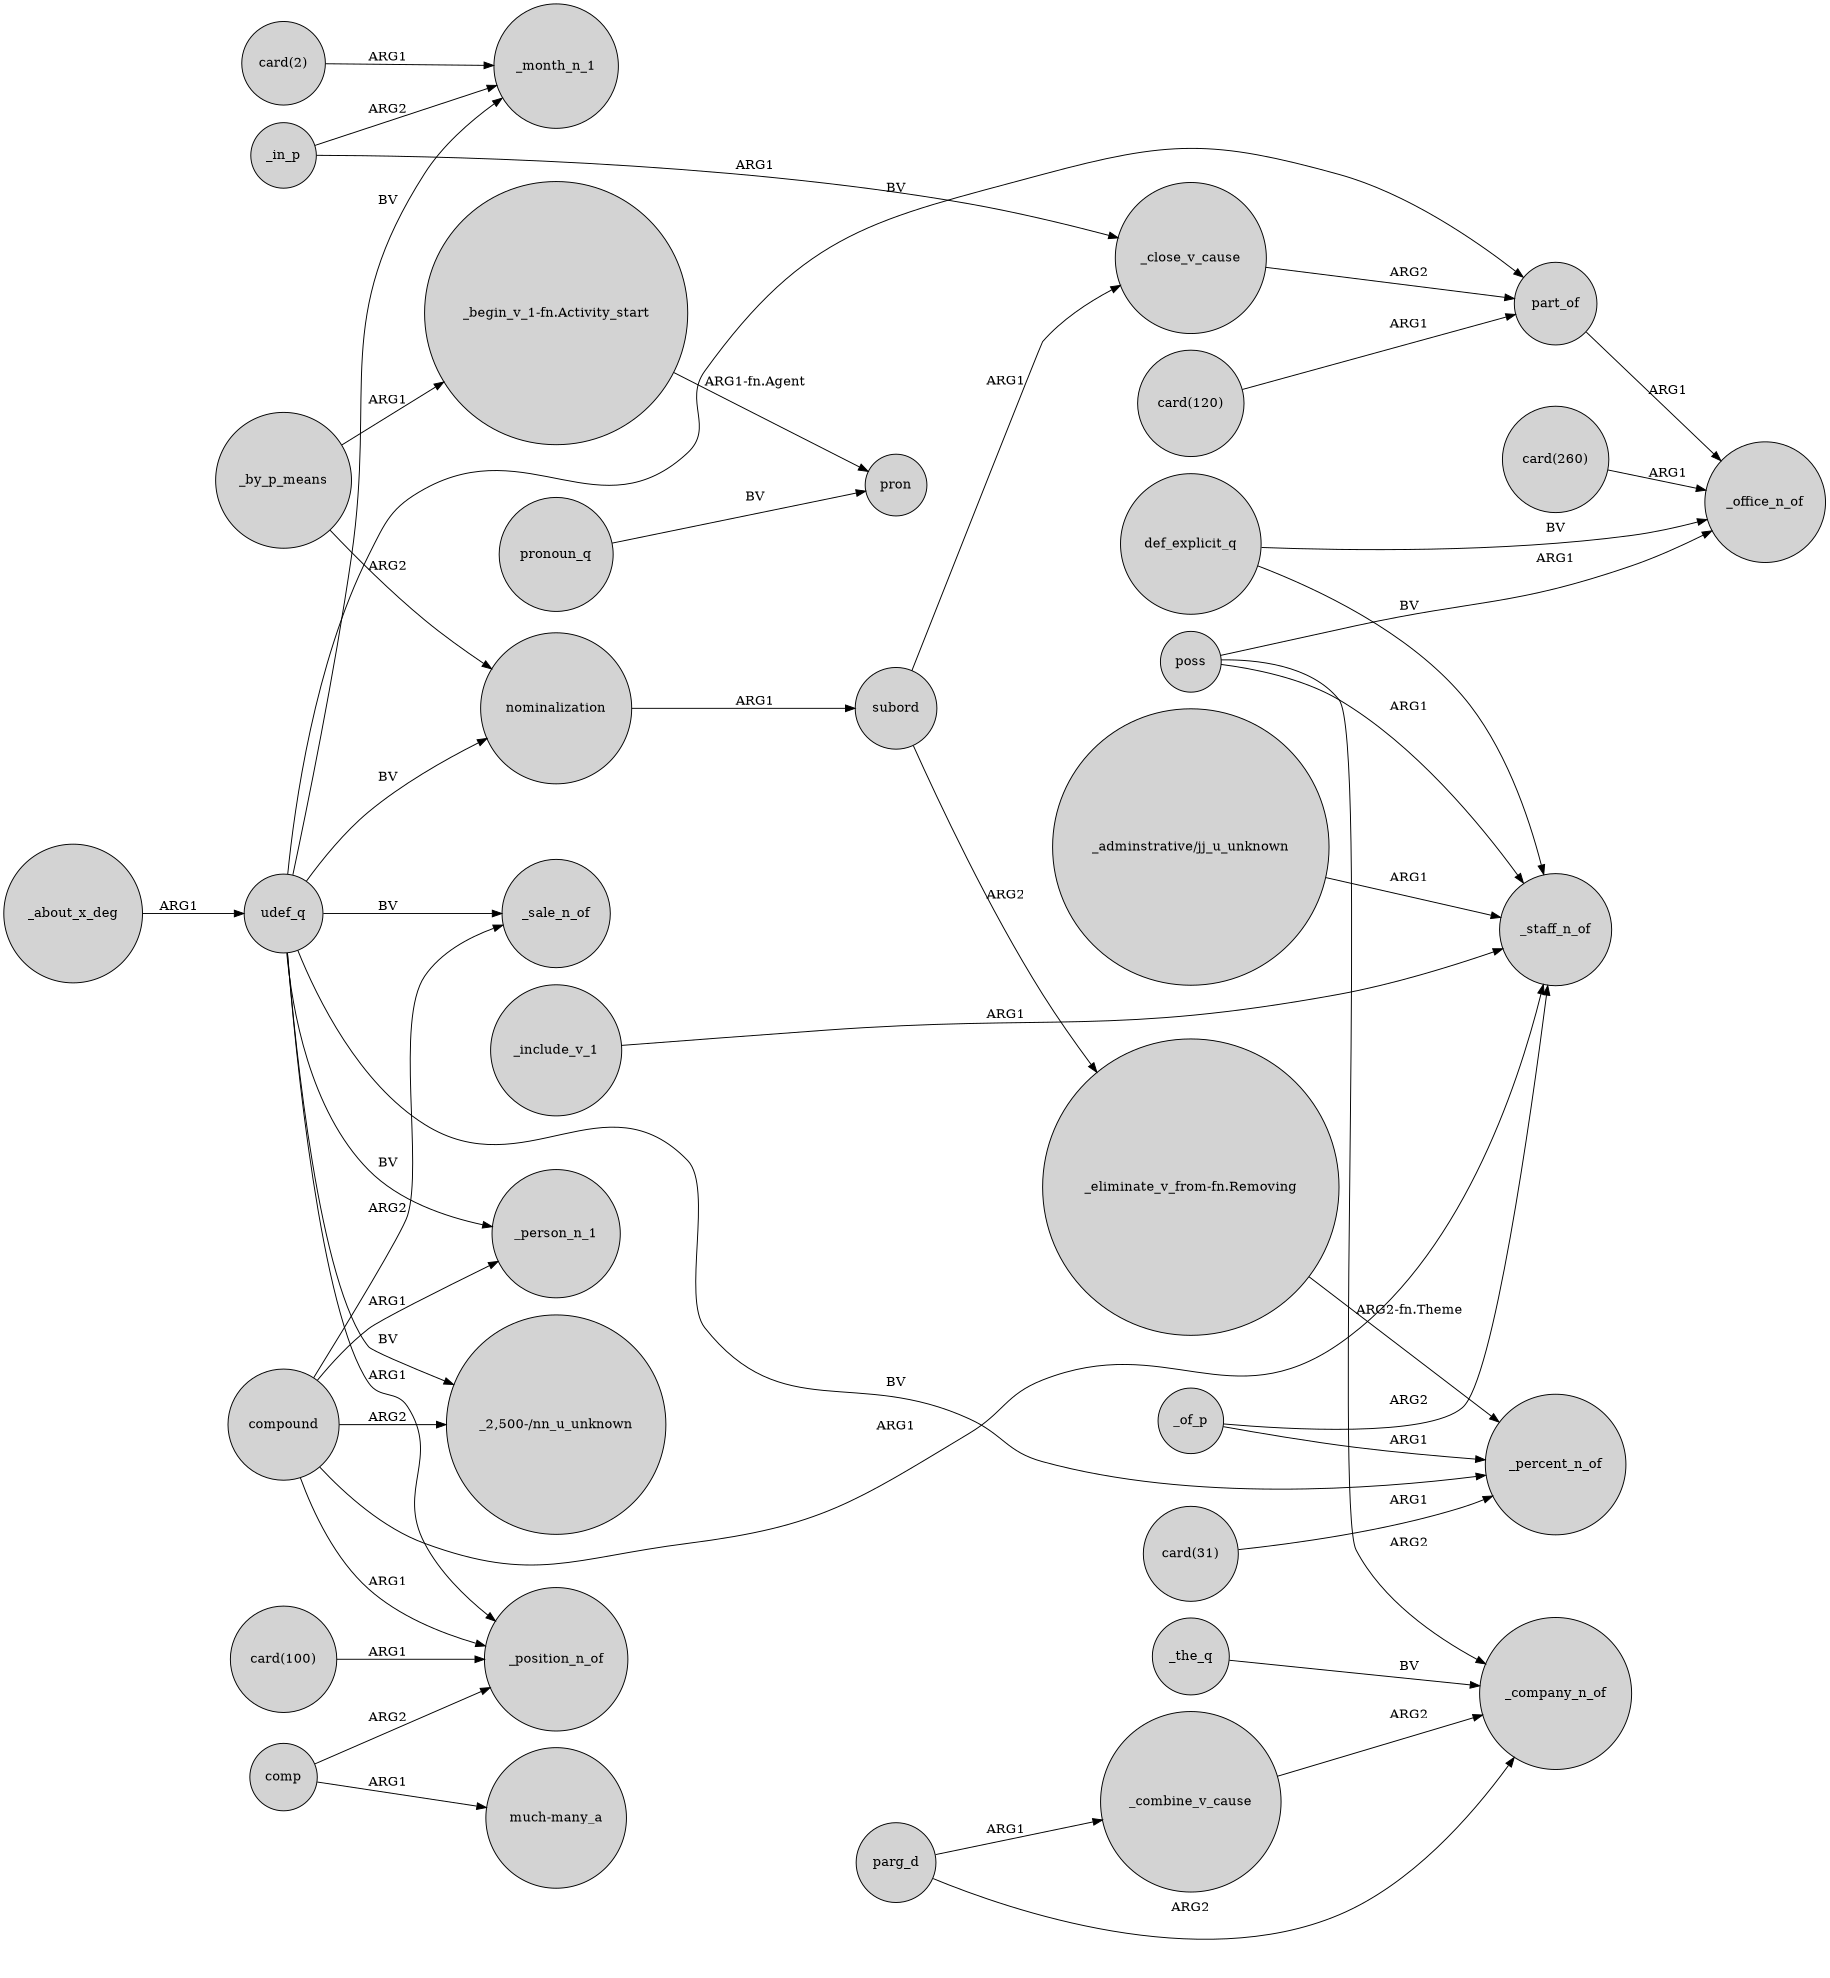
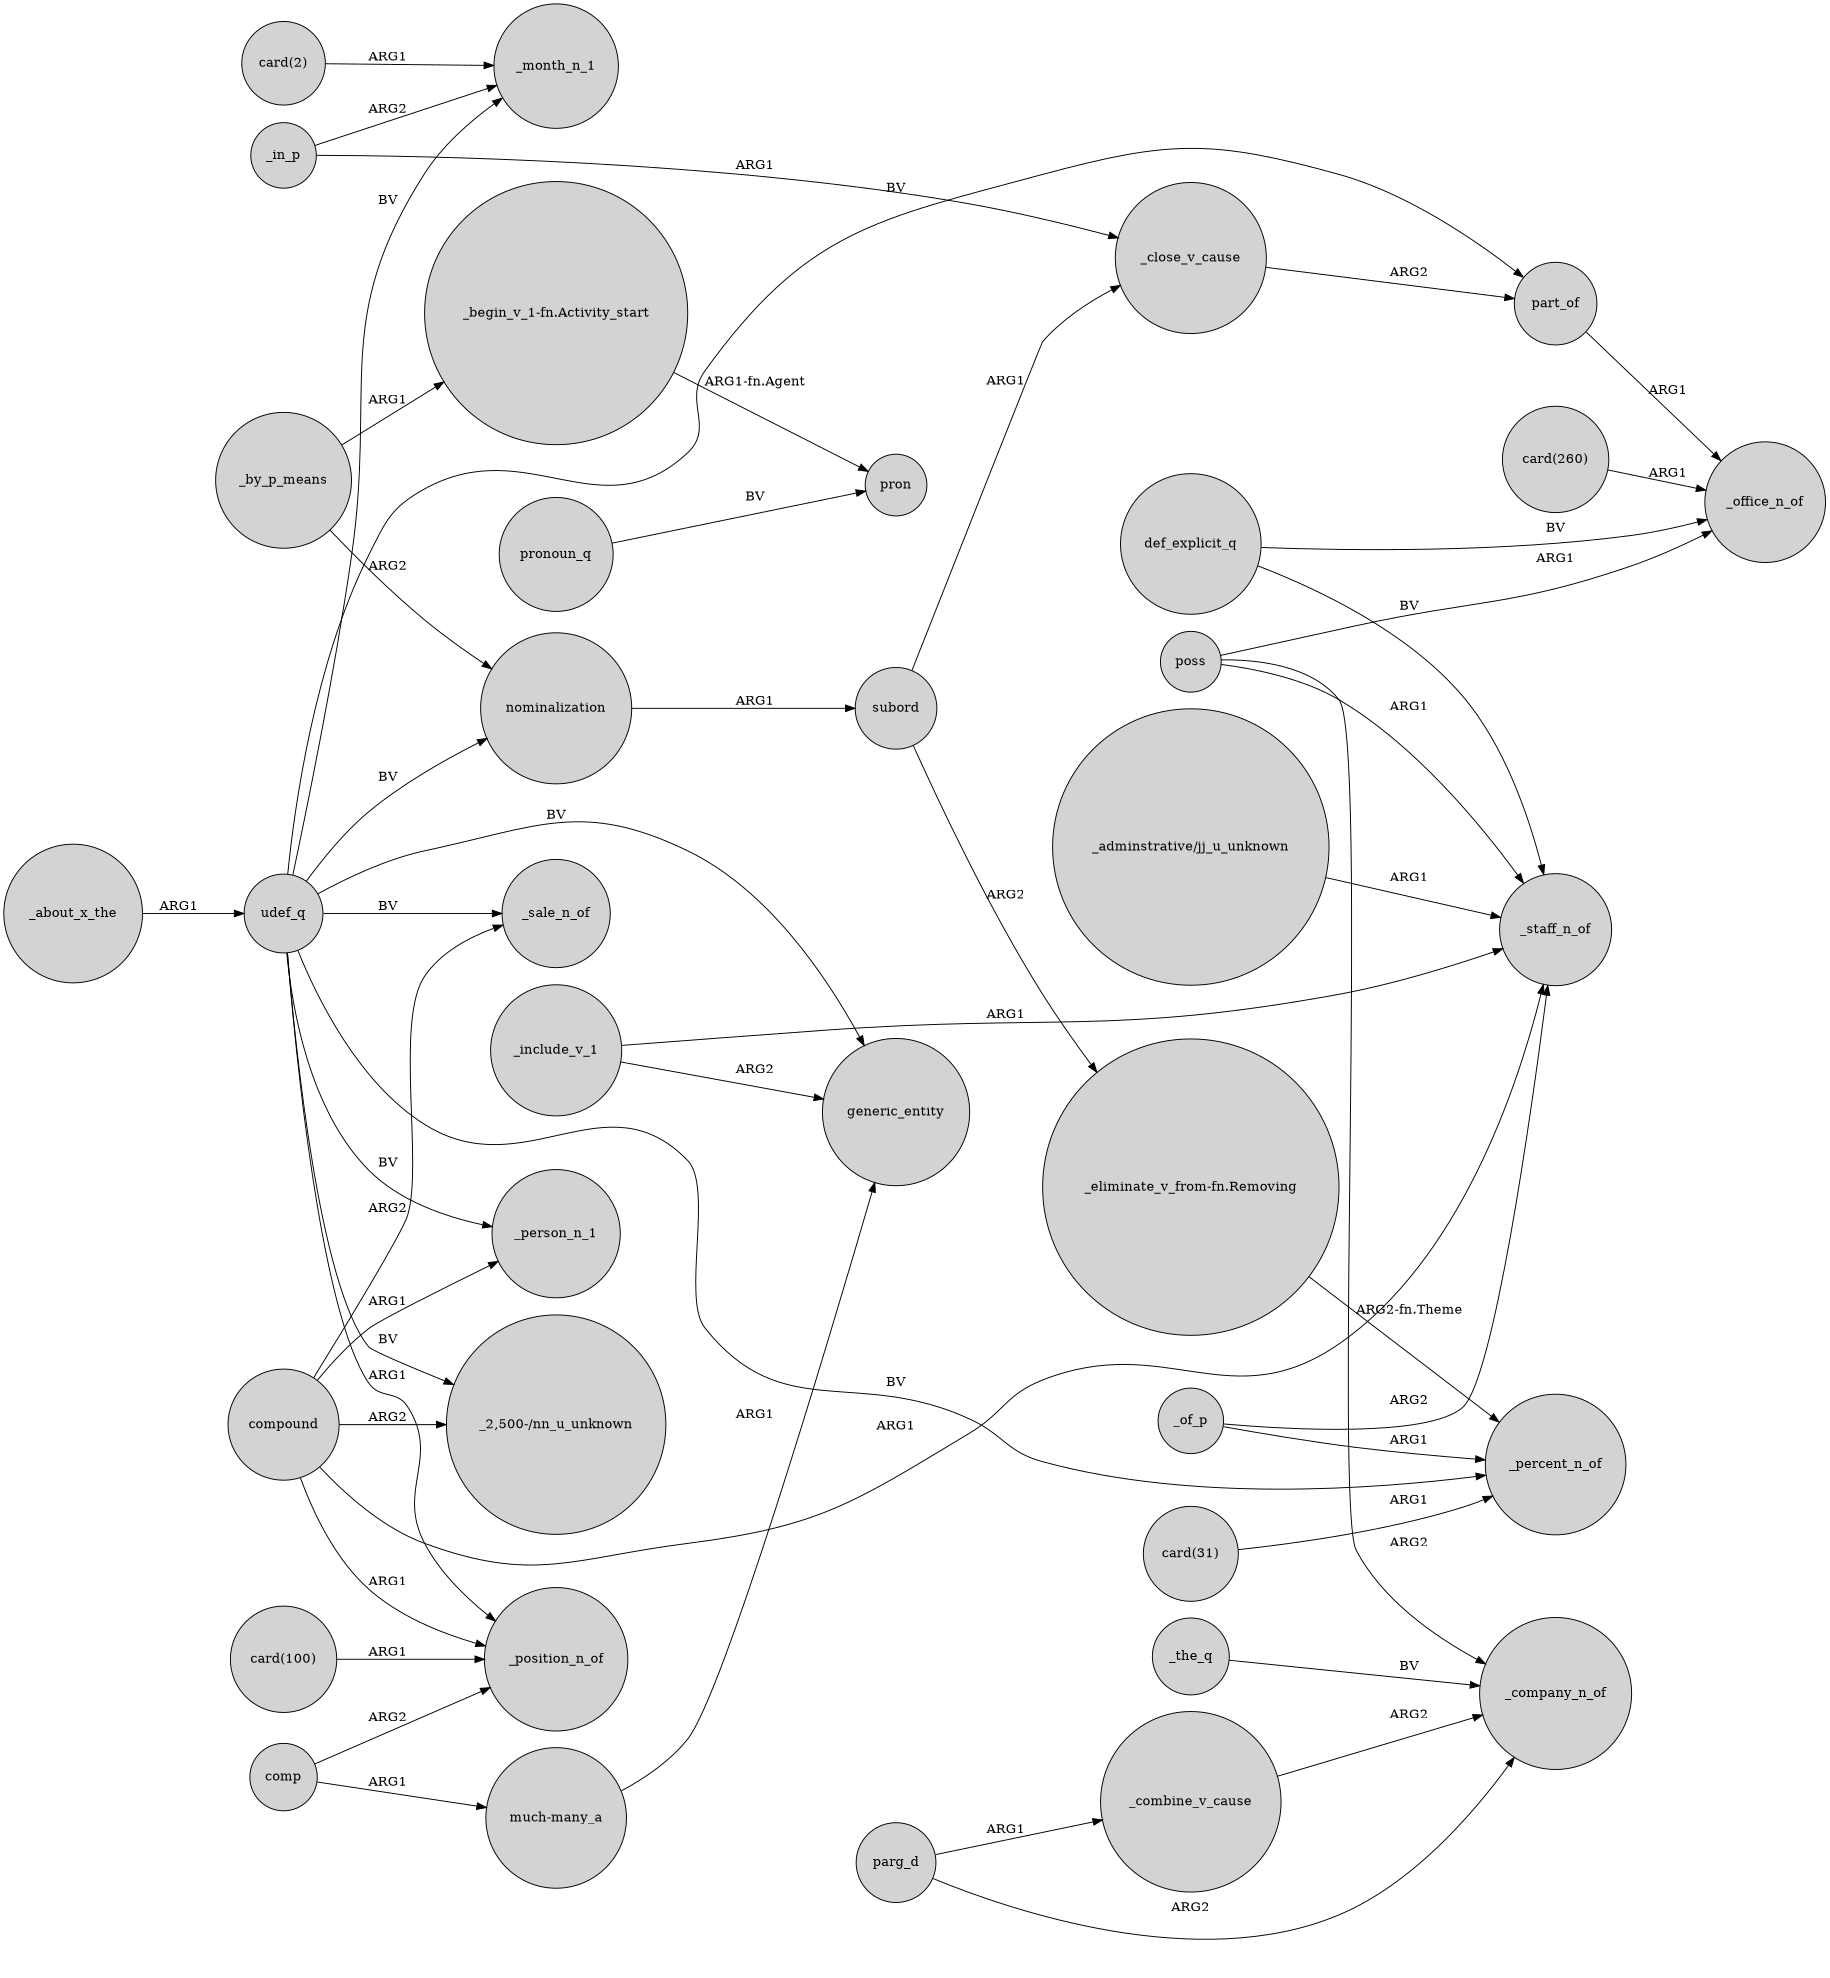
node "card(120)": removed
node "_about_x_deg": label "_about_x_deg" -> "_about_x_the"
node "generic_entity": added
